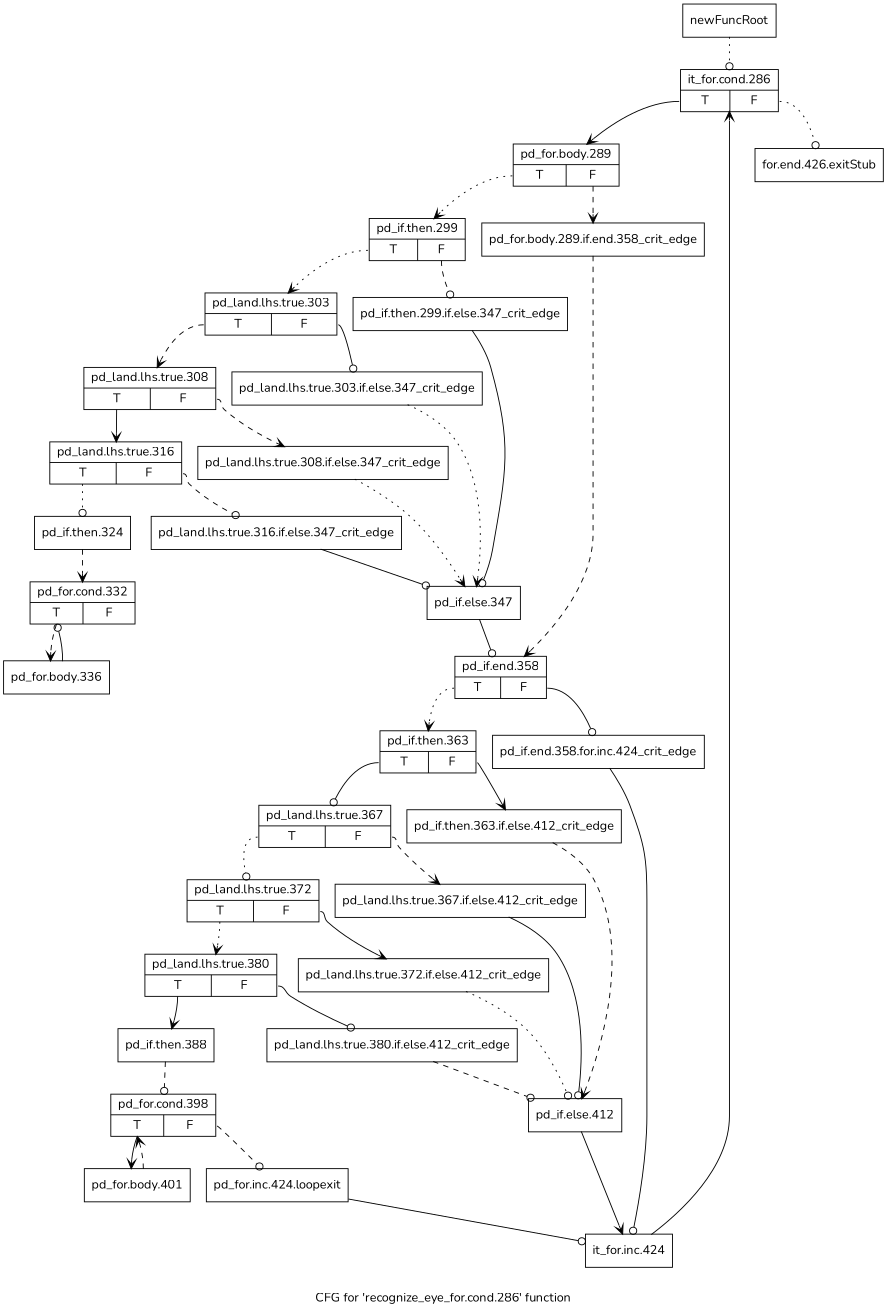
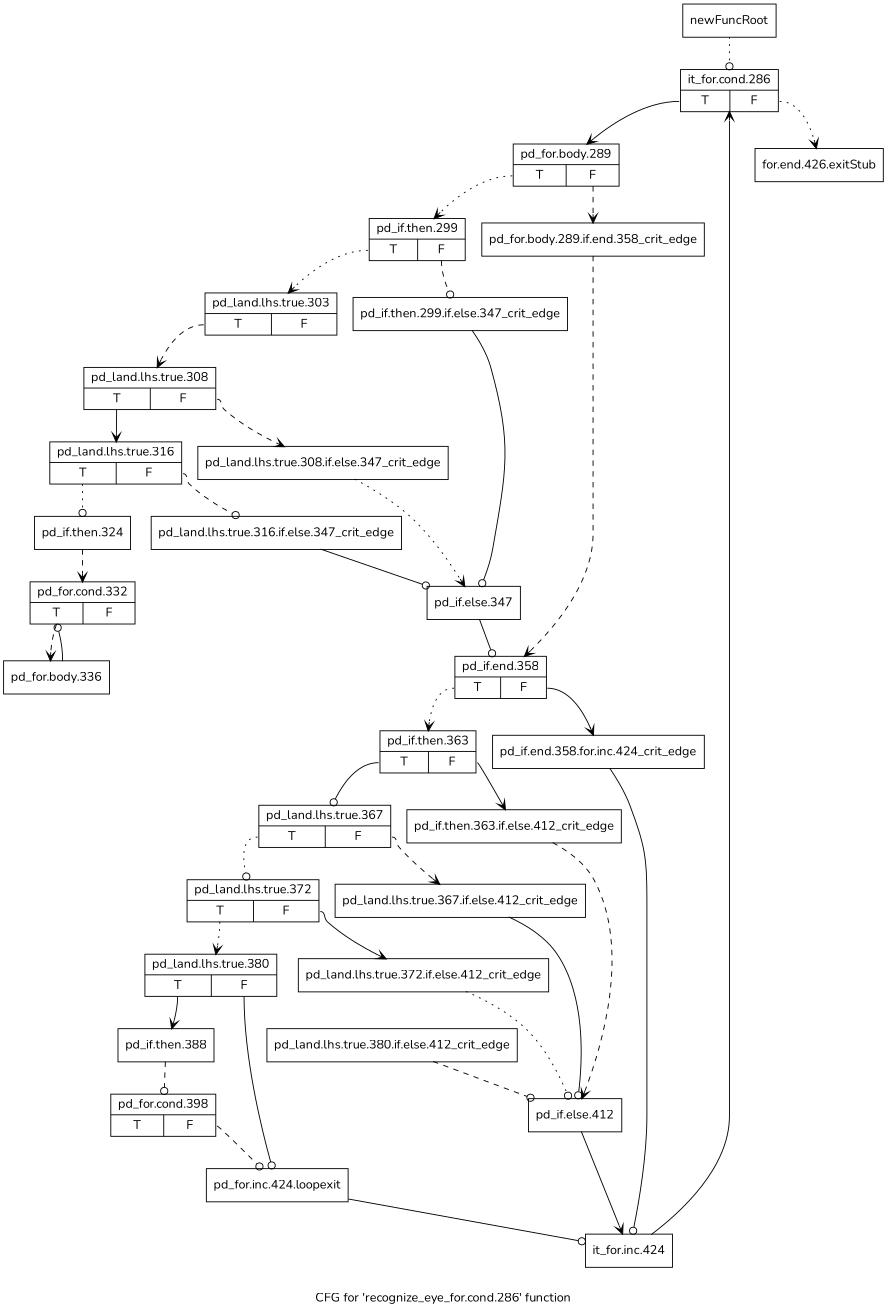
edge "it_for.cond.286" -> "for.end.426.exitStub": arrowhead odot -> vee
node "pd_land.lhs.true.303.if.else.347_crit_edge": removed
edge "pd_if.end.358" -> "pd_if.end.358.for.inc.424_crit_edge": arrowhead odot -> vee
edge "pd_land.lhs.true.380" -> "pd_land.lhs.true.380.if.else.412_crit_edge": now "pd_land.lhs.true.380" -> "pd_for.inc.424.loopexit"
node "pd_for.body.401": removed
